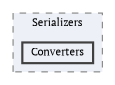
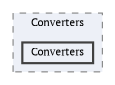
cluster "Serializers": label "Serializers" -> "Converters"
